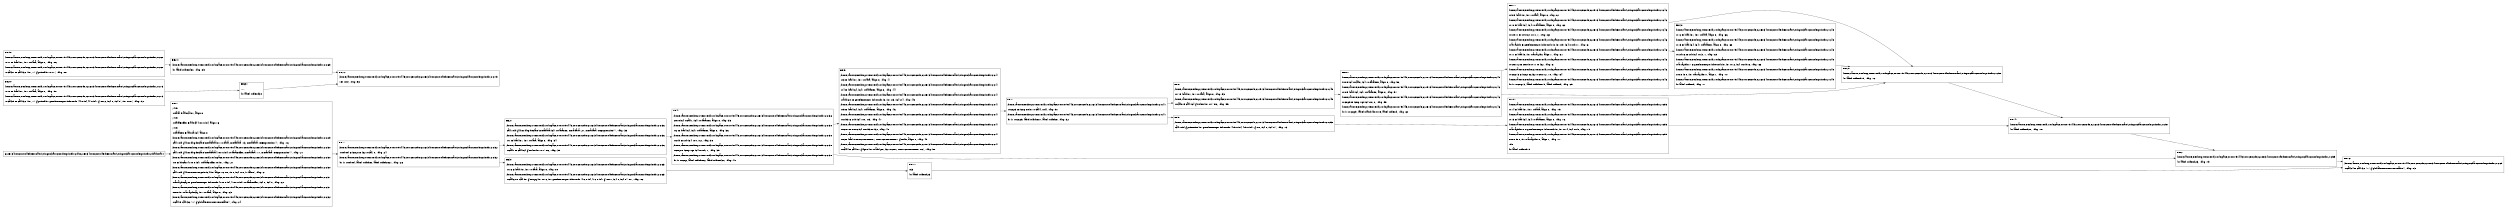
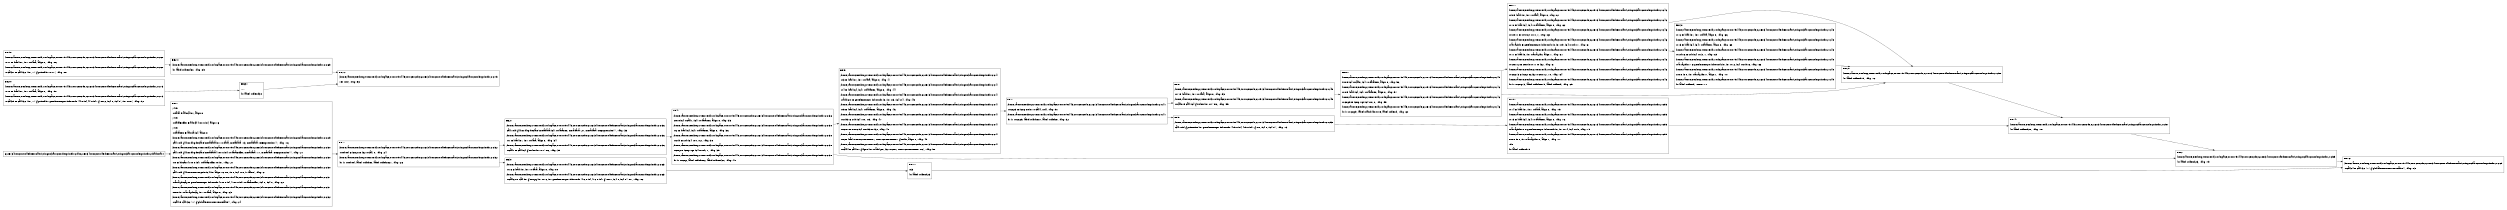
node "BB13:": text "br label %if.end, !dbg !71" -> "br label %if.end, !store !71"
